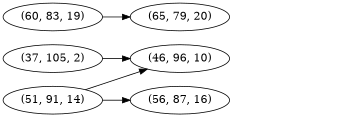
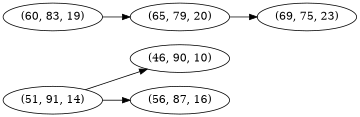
node "(69, 75, 23)": added
node "(37, 105, 2)": removed
node "(46, 96, 10)": label "(46, 96, 10)" -> "(46, 90, 10)"
